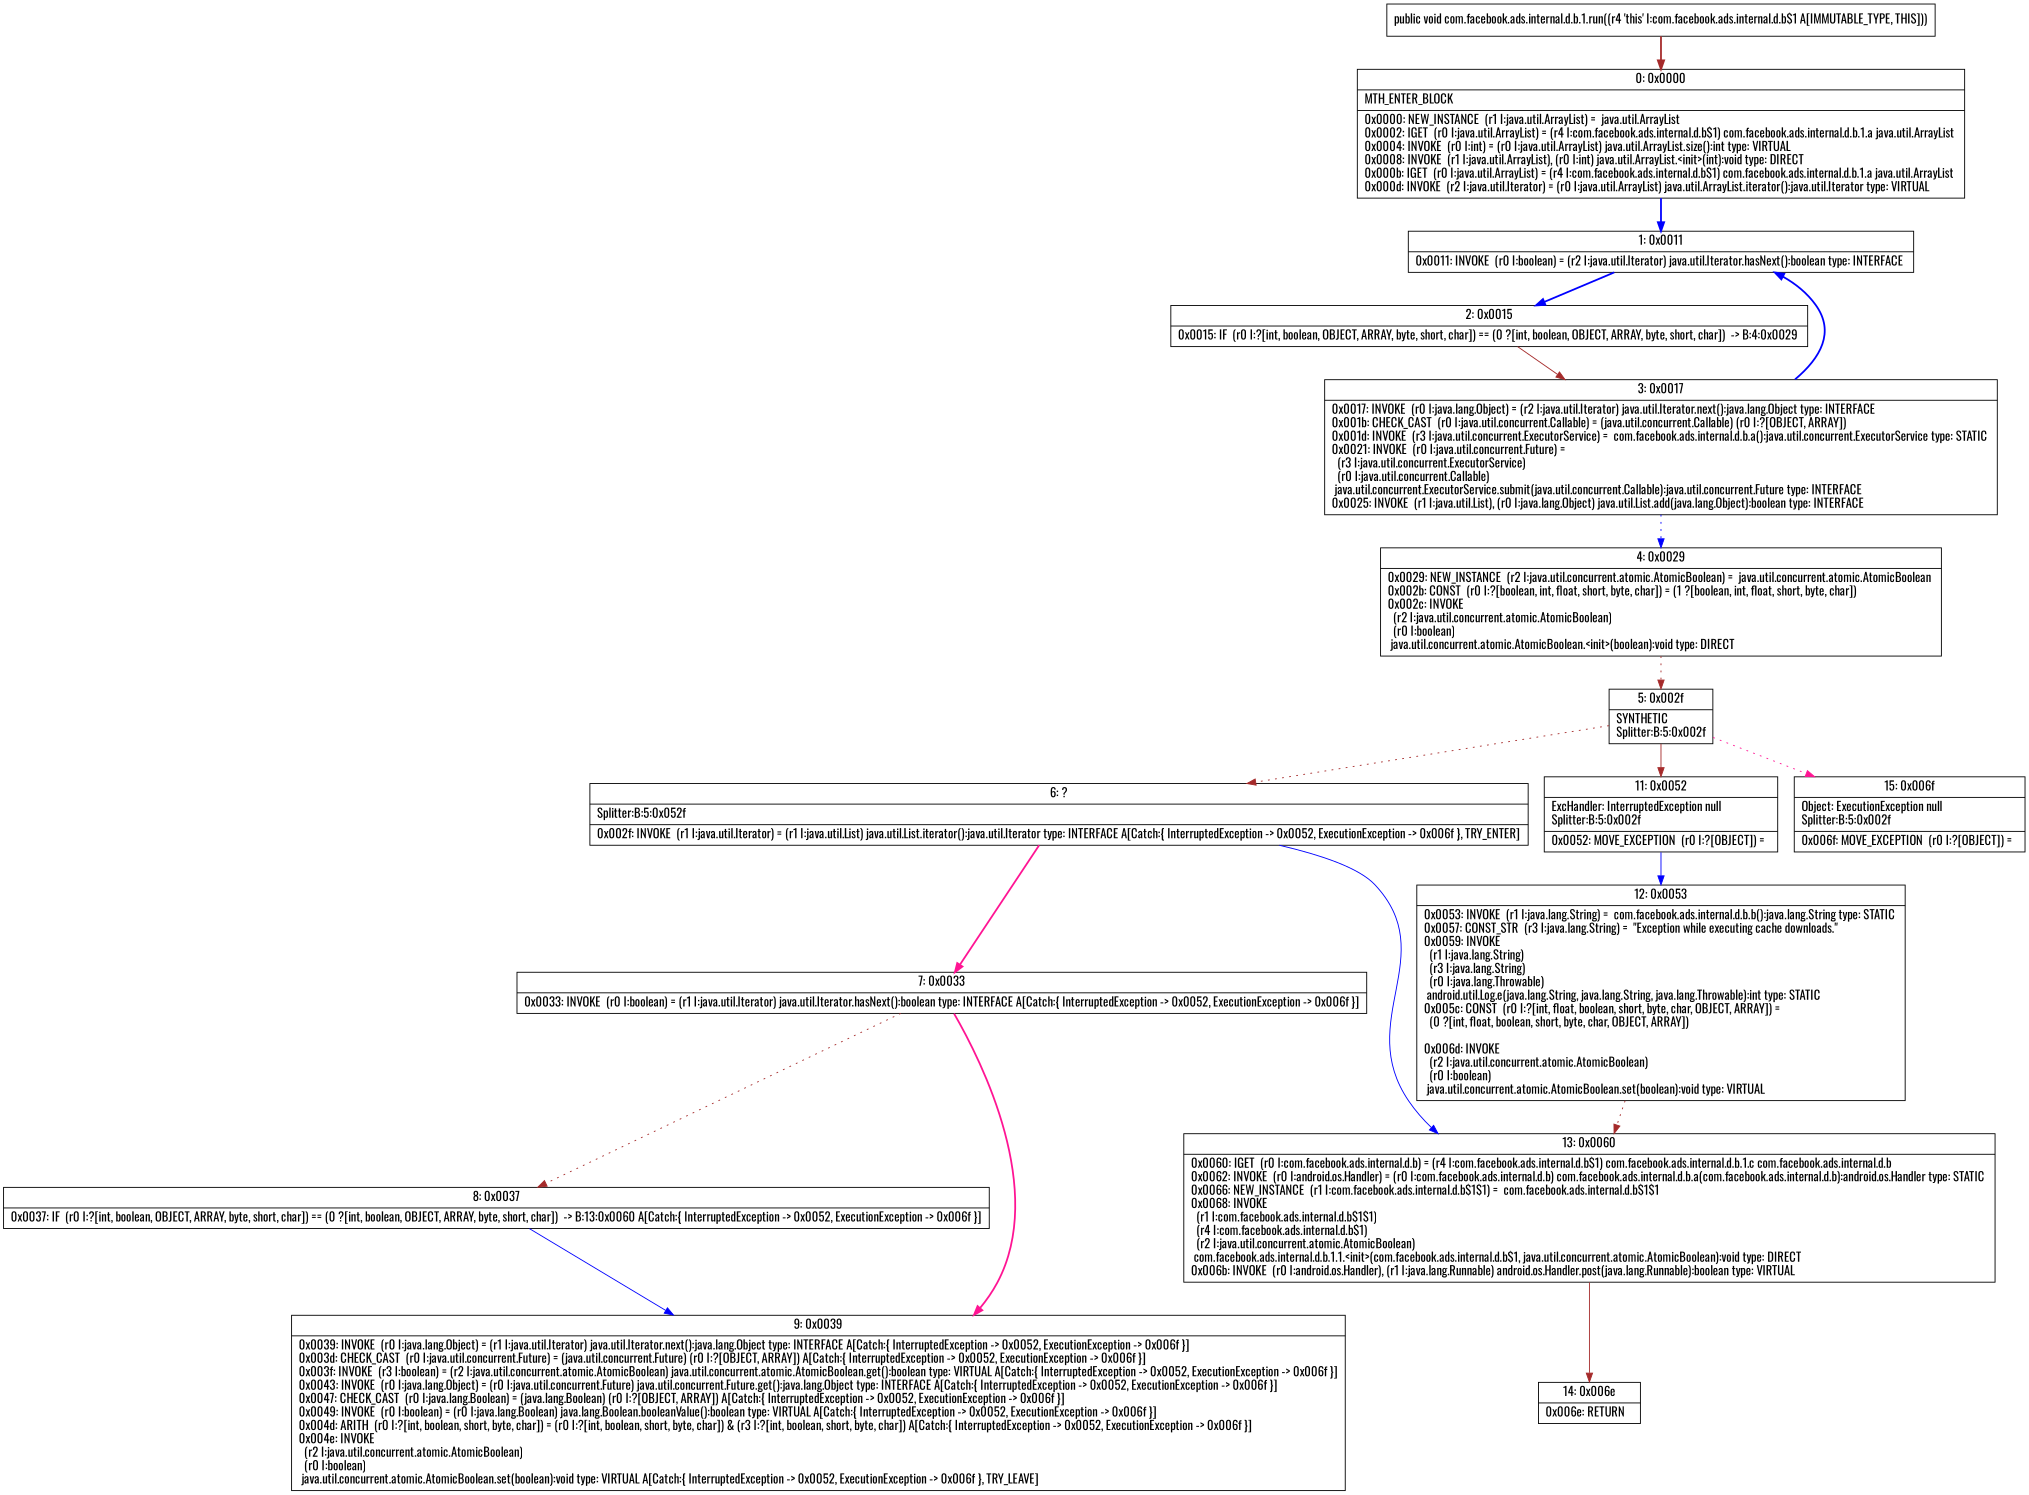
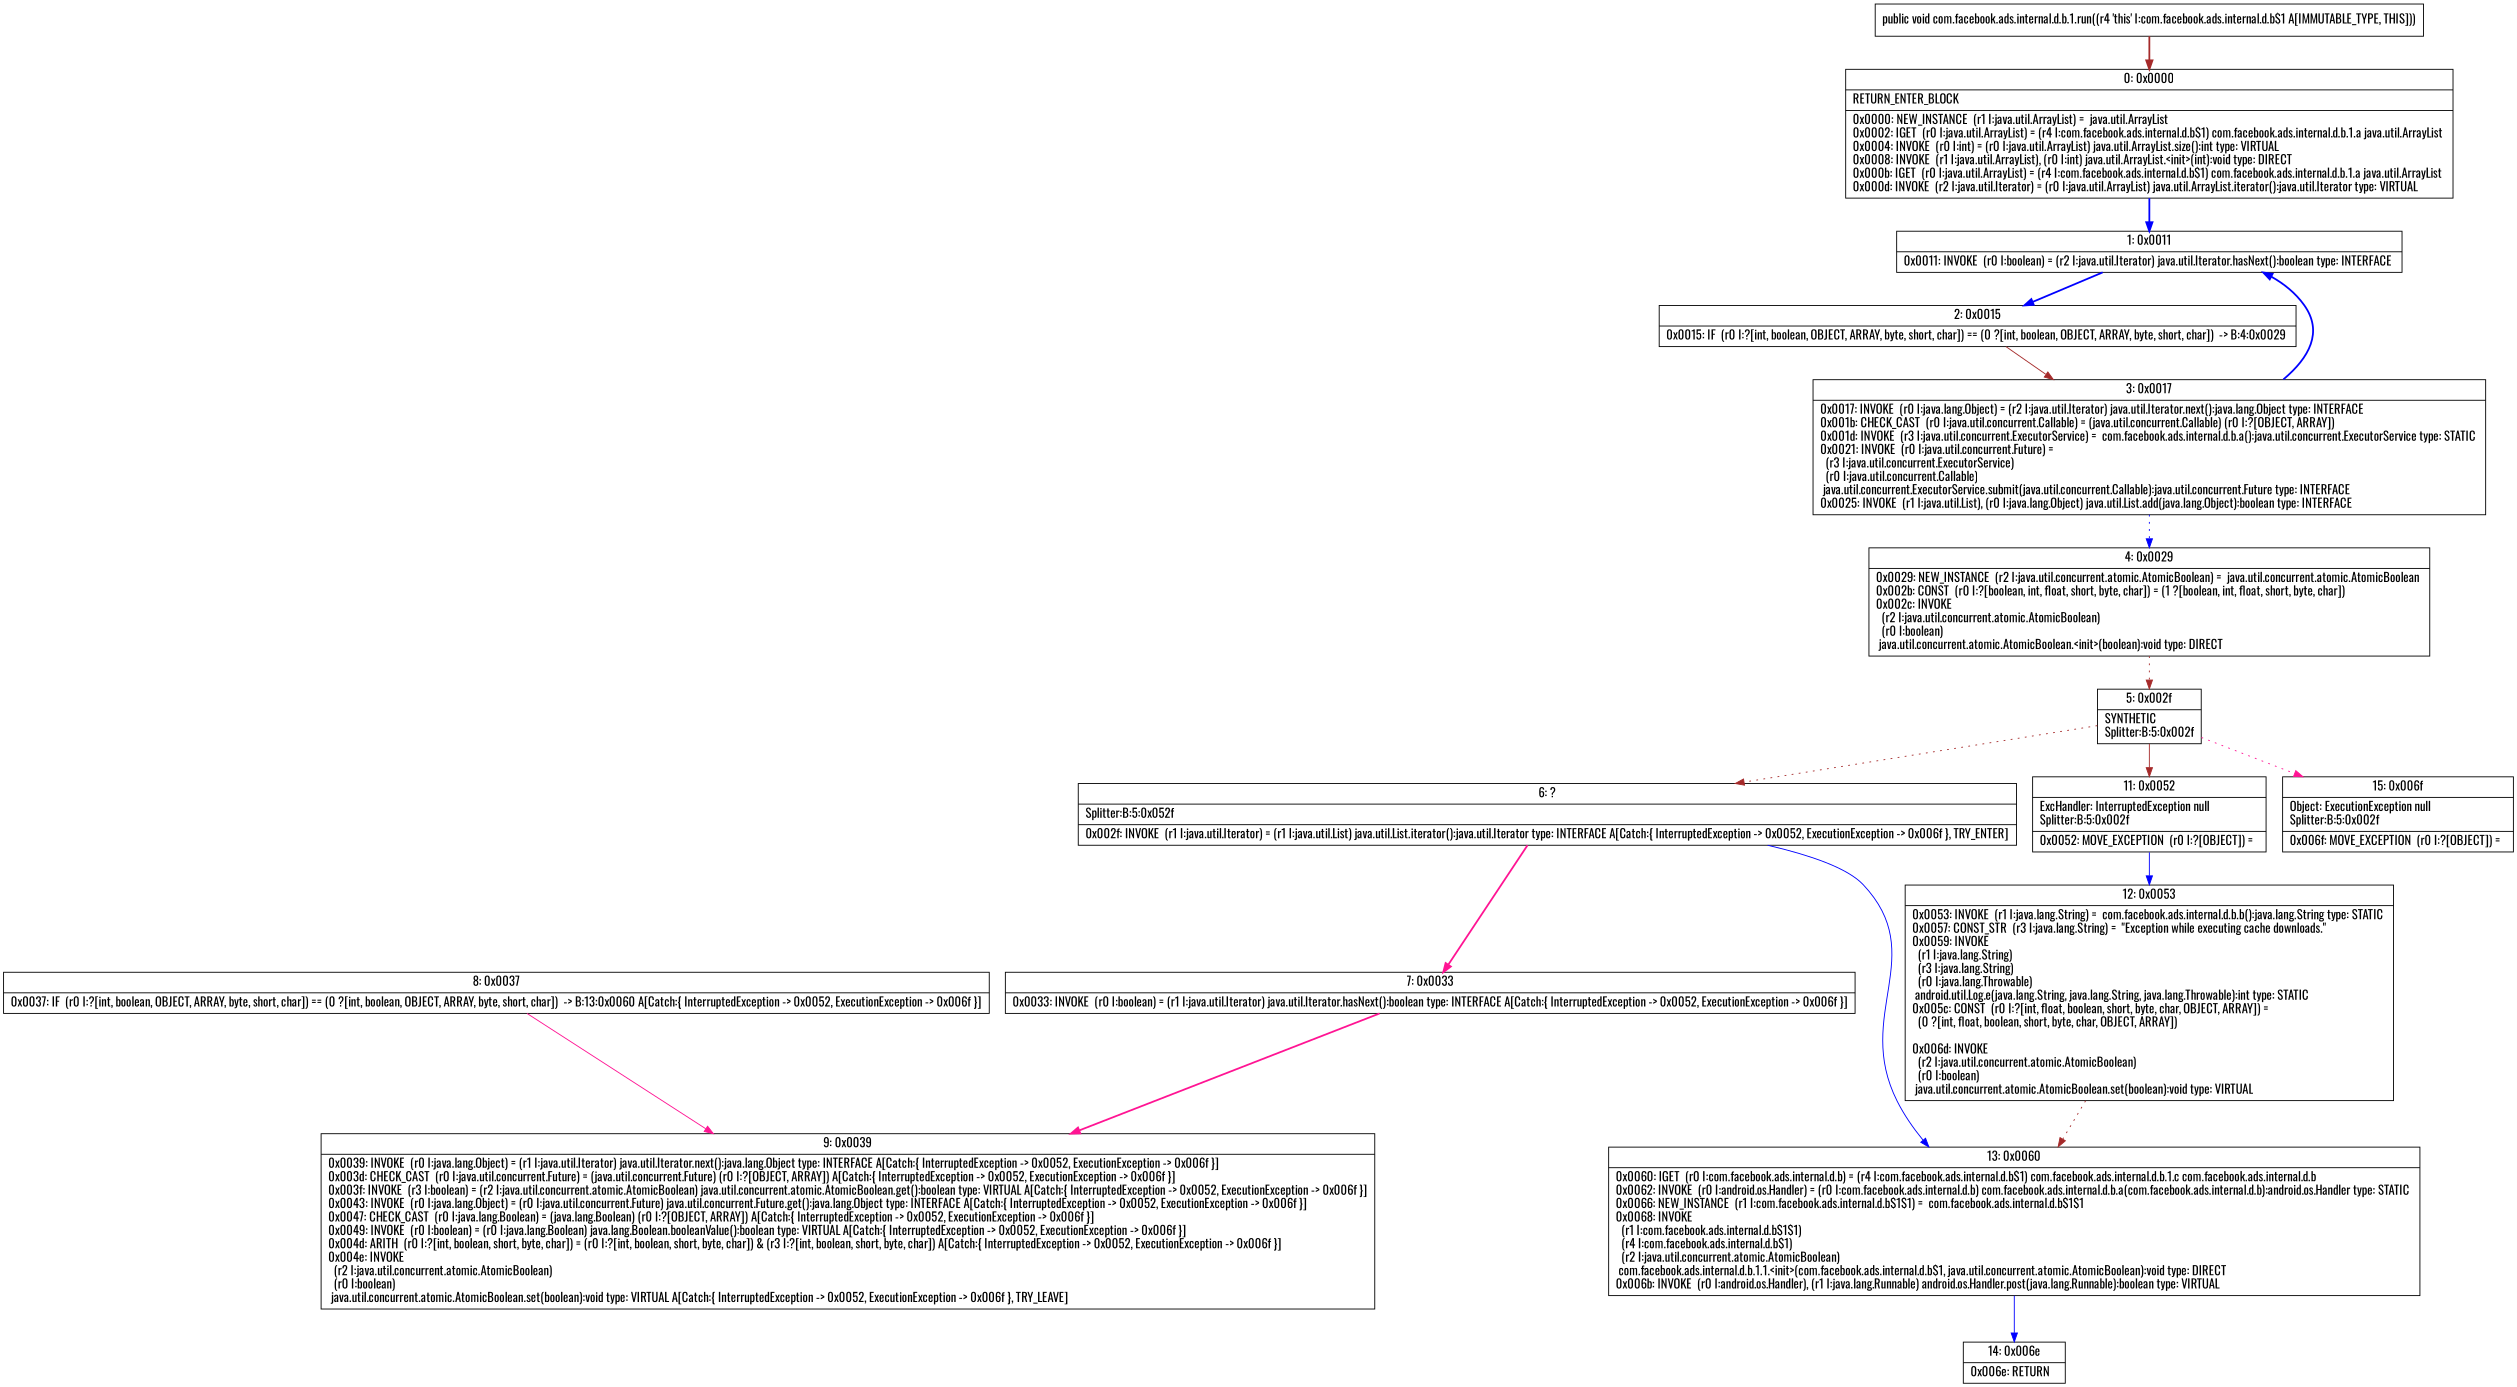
node "0: 0x0000": text "MTH_ENTER_BLOCK" -> "RETURN_ENTER_BLOCK"
edge "7: 0x0033" -> "8: 0x0037": removed
edge "8: 0x0037" -> "9: 0x0039": color blue -> deeppink
edge "13: 0x0060" -> "14: 0x006e": color brown -> blue
